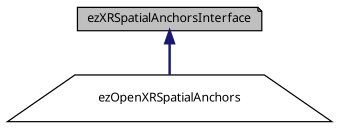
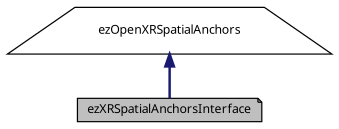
edge "ezOpenXRSpatialAnchors" -> "ezXRSpatialAnchorsInterface": reversed
